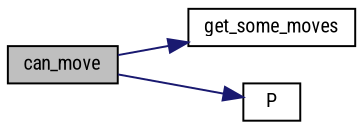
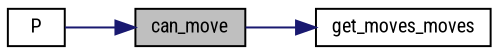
node "get_some_moves": label "get_some_moves" -> "get_moves_moves"
edge "can_move" -> "P": reversed
